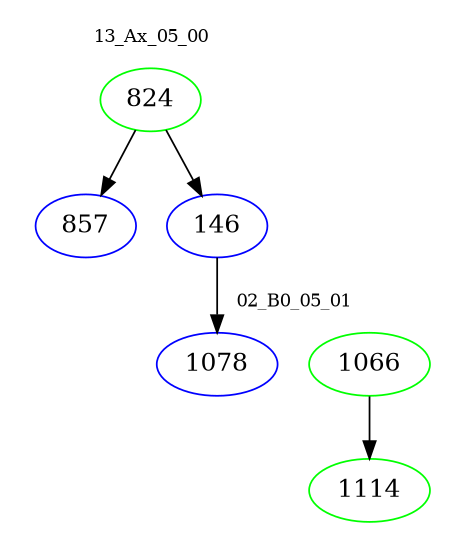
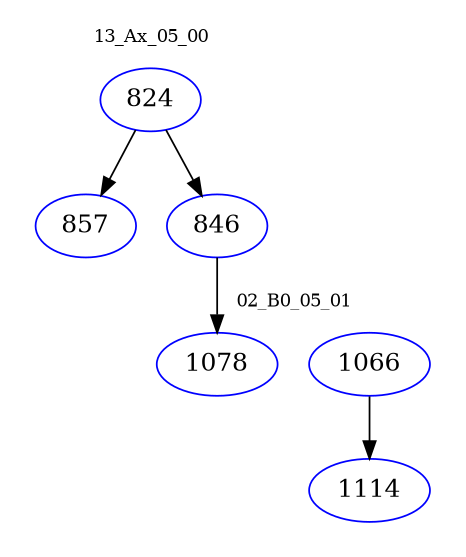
node "824": color green -> blue
node "146": label "146" -> "846"
node "1066": color green -> blue
node "1114": color green -> blue
